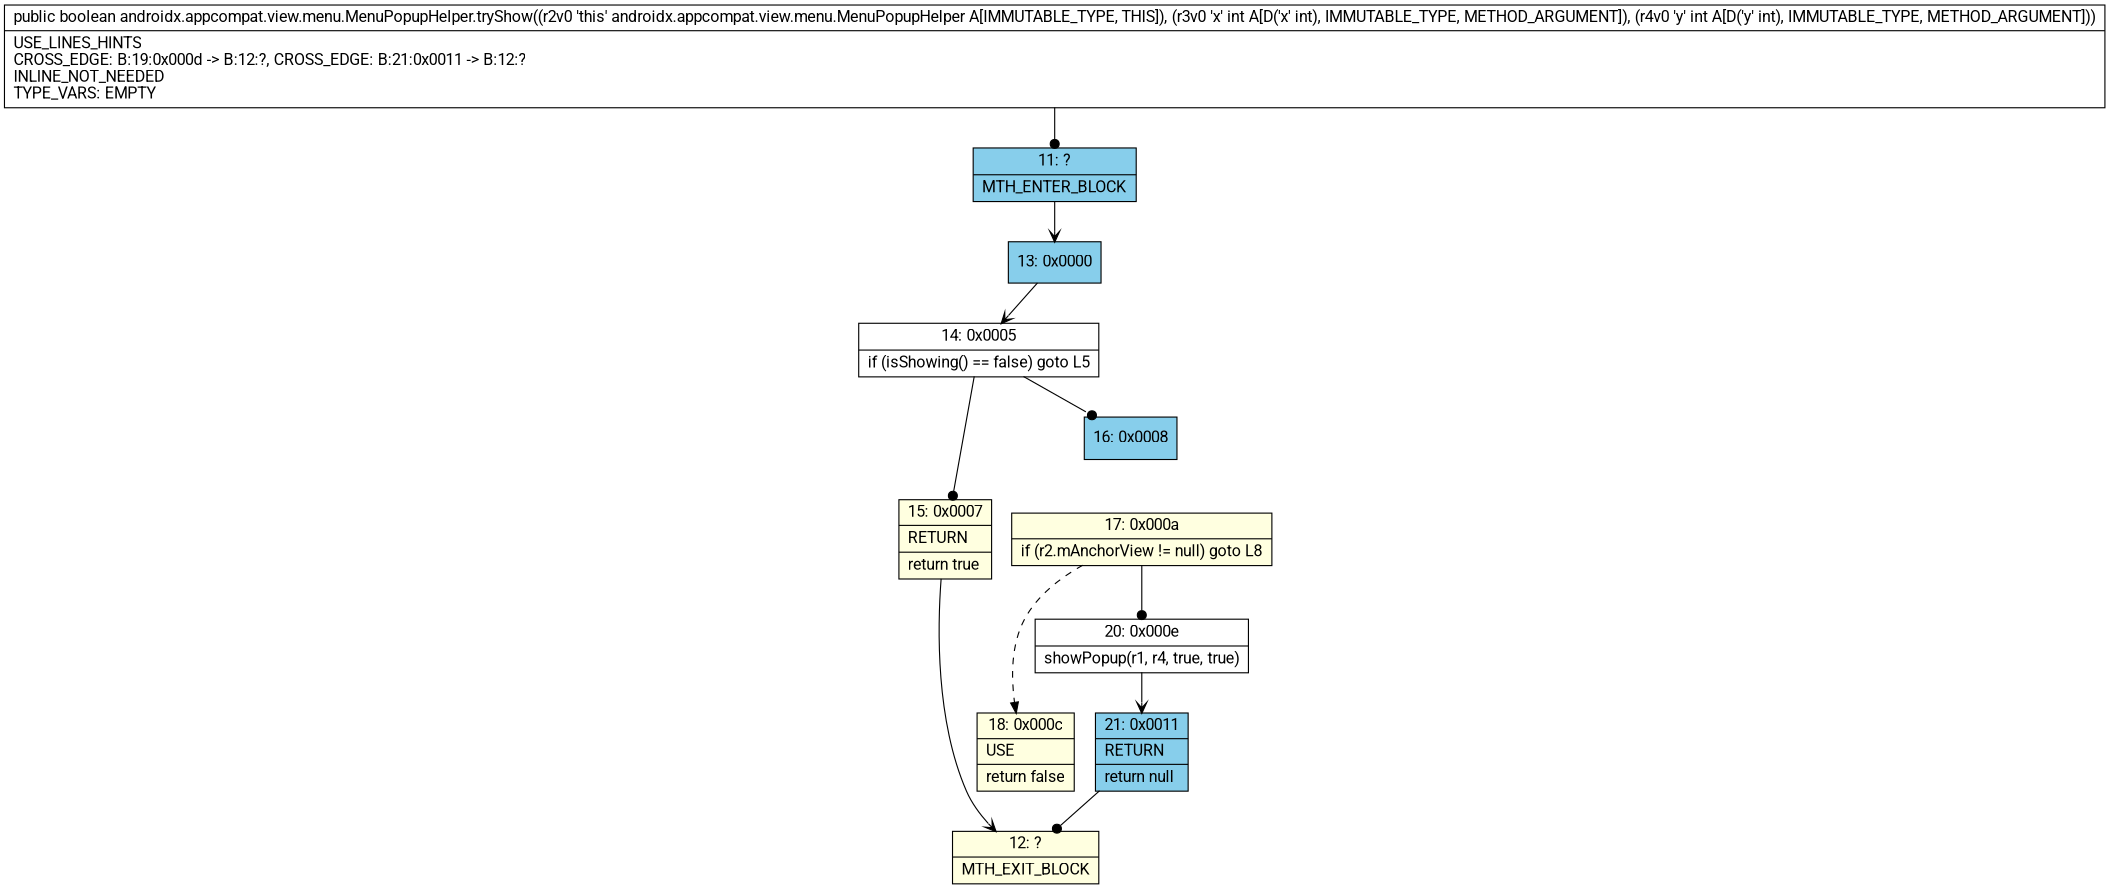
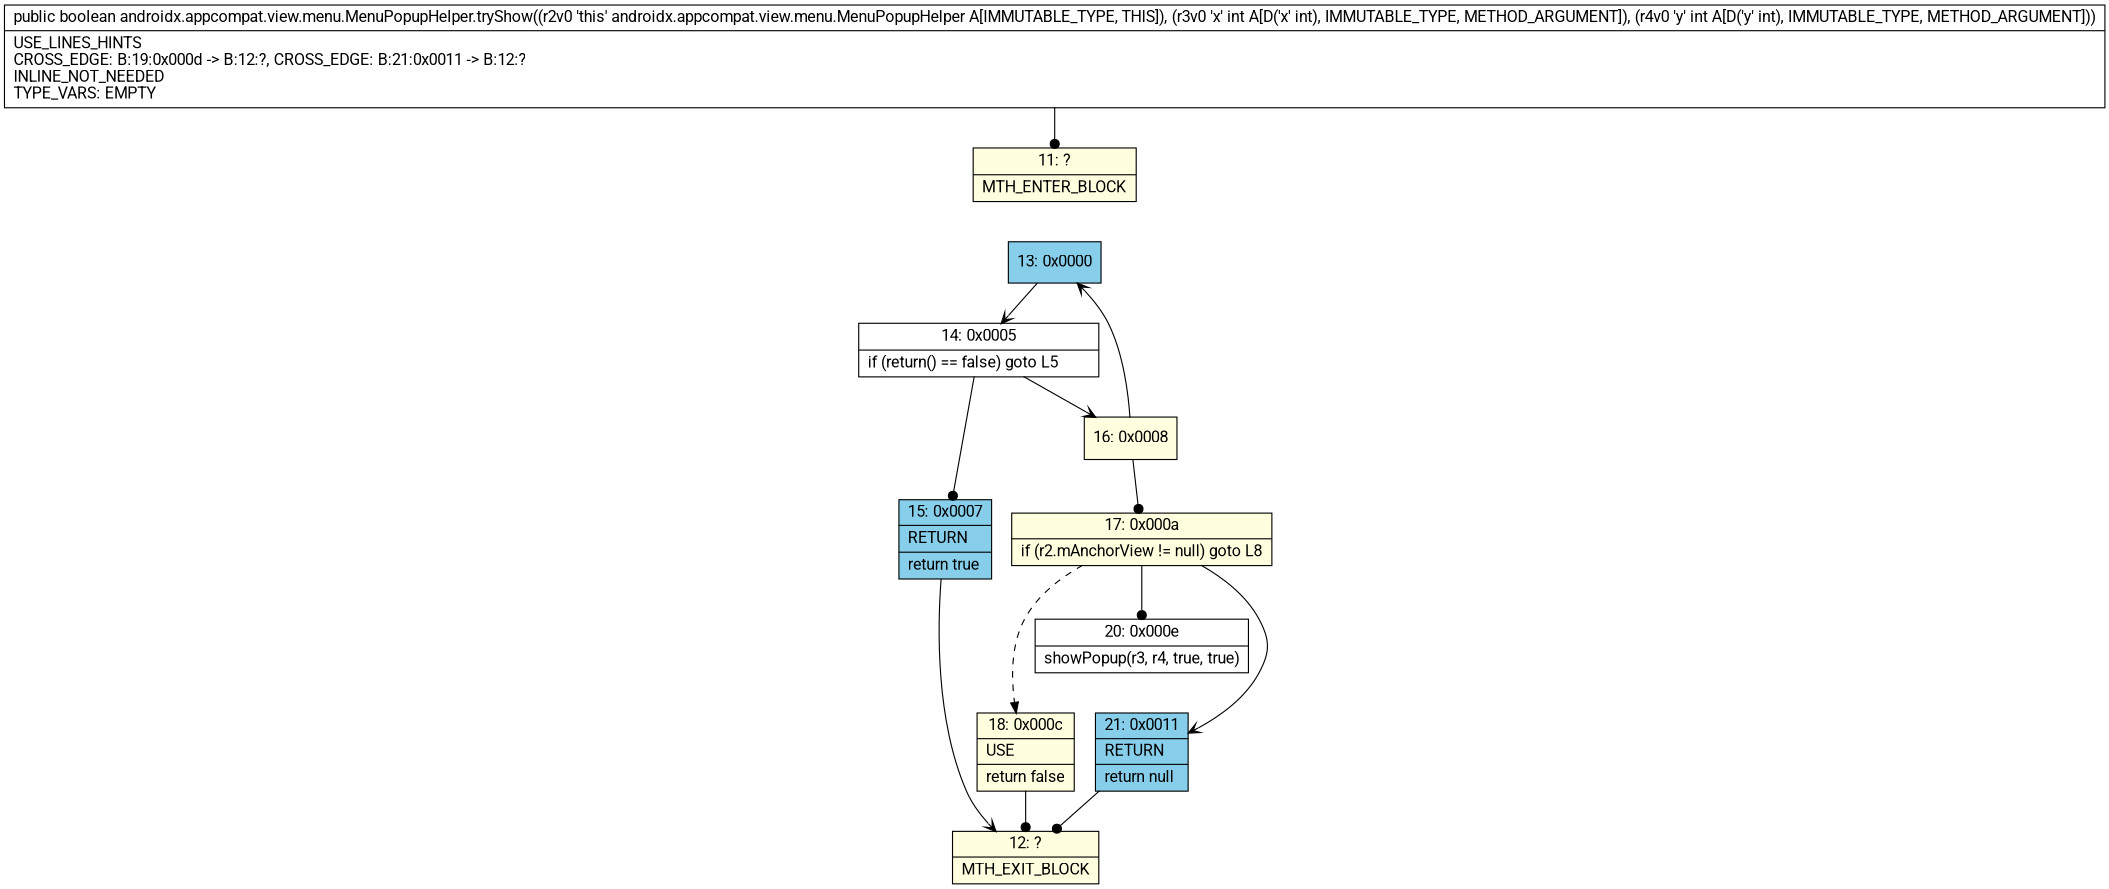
node "11: ?": fillcolor skyblue -> lightyellow
edge "11: ?" -> "13: 0x0000": now "16: 0x0008" -> "13: 0x0000"
node "14: 0x0005": text "if (isShowing() == false) goto L5" -> "if (return() == false) goto L5"
edge "14: 0x0005" -> "16: 0x0008": arrowhead dot -> vee
node "16: 0x0008": fillcolor skyblue -> lightyellow
edge "16: 0x0008" -> "17: 0x000a": added
node "15: 0x0007": fillcolor lightyellow -> skyblue
node "20: 0x000e": text "showPopup(r1, r4, true, true)" -> "showPopup(r3, r4, true, true)"
edge "20: 0x000e" -> "21: 0x0011": now "17: 0x000a" -> "21: 0x0011"
edge "18: 0x000c" -> "12: ?": added
